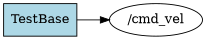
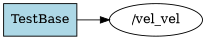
node "/cmd_vel": label "/cmd_vel" -> "/vel_vel"
